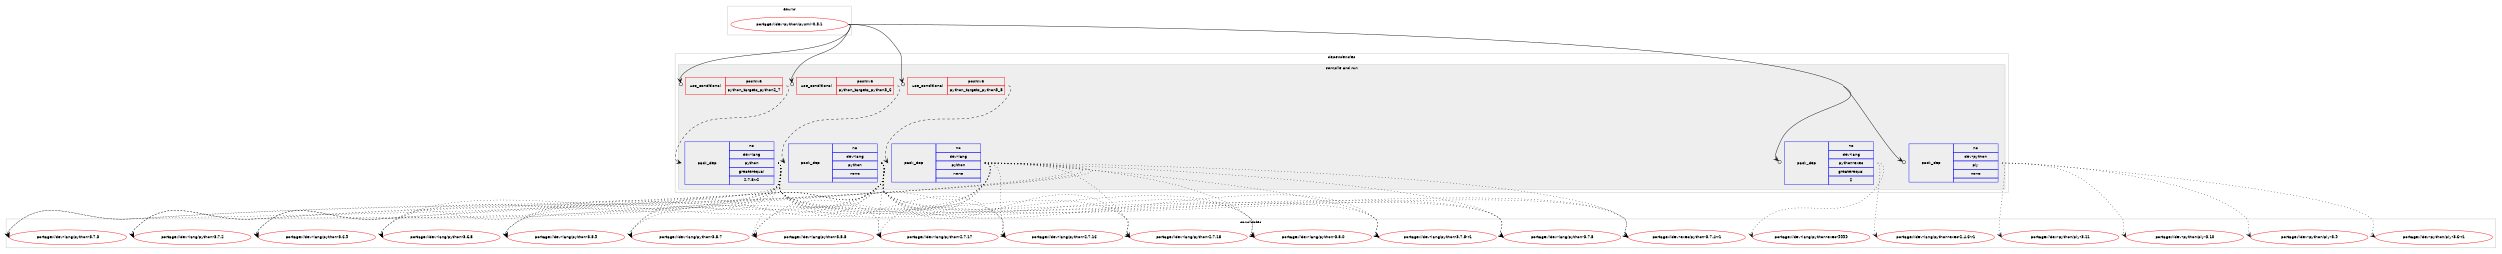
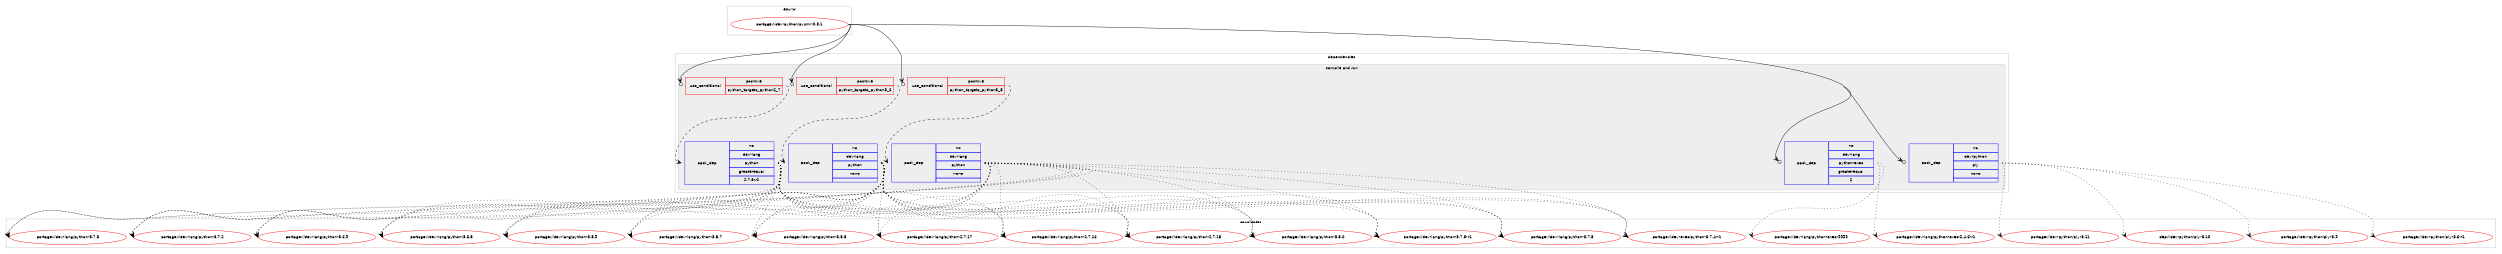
node "portage://dev-python/ply-3.10": label "portage://dev-python/ply-3.10" -> "dep://dev-python/ply-3.10"
